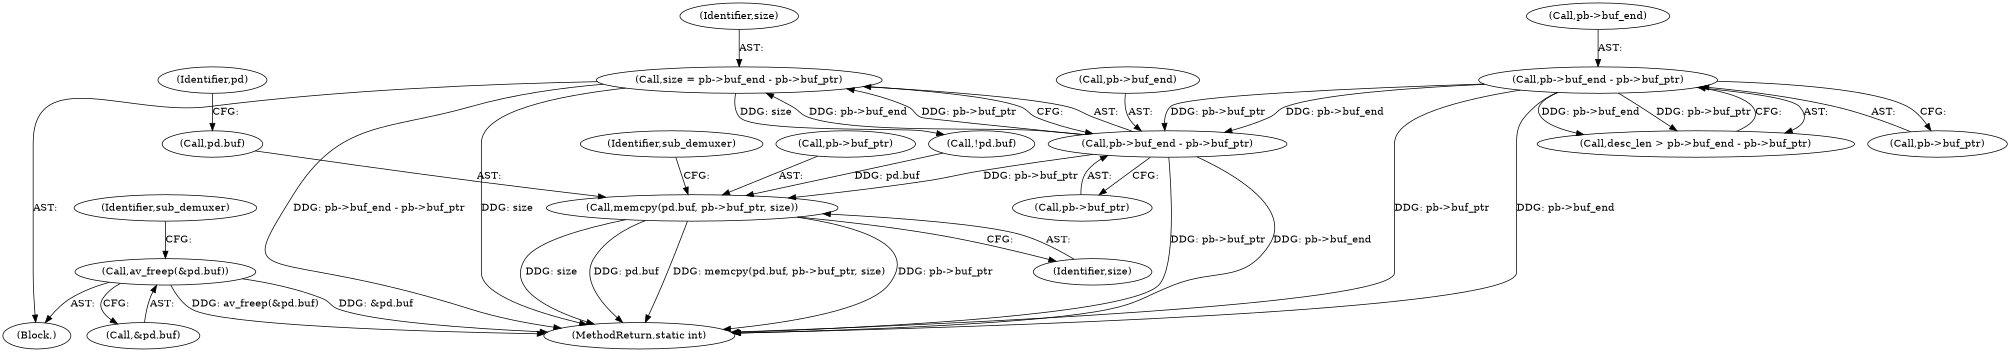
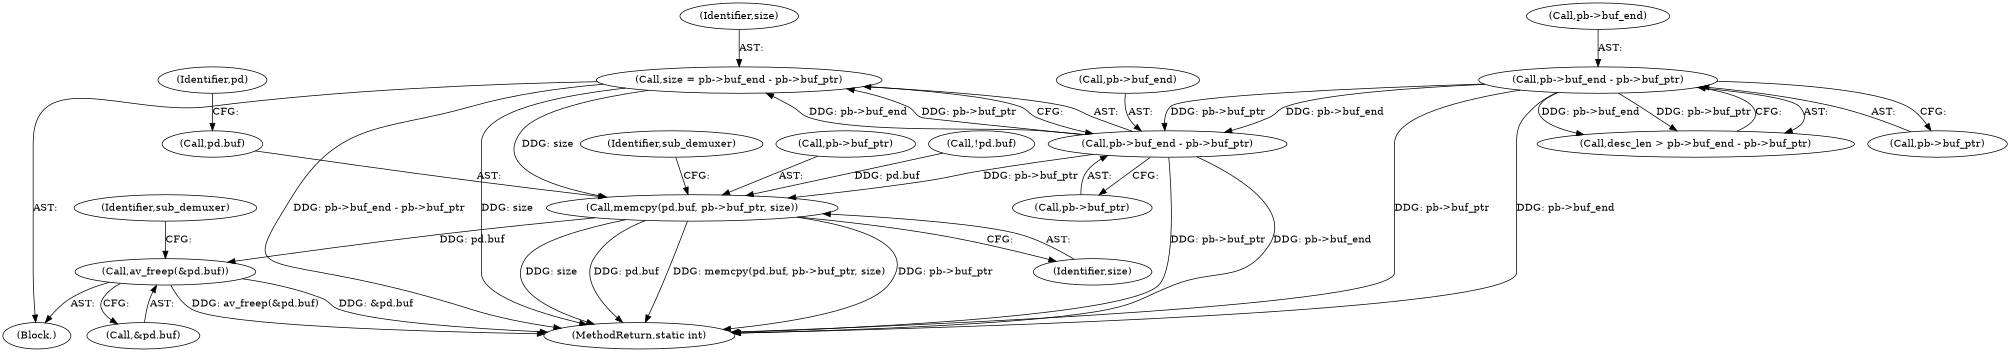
edge "(Call,size = pb->buf_end - pb->buf_ptr)" -> "(Call,!pd.buf)": now "(Call,size = pb->buf_end - pb->buf_ptr)" -> "(Call,memcpy(pd.buf, pb->buf_ptr, size))"
edge "(Call,memcpy(pd.buf, pb->buf_ptr, size))" -> "(Call,av_freep(&pd.buf))": added, label "DDG: pd.buf"
